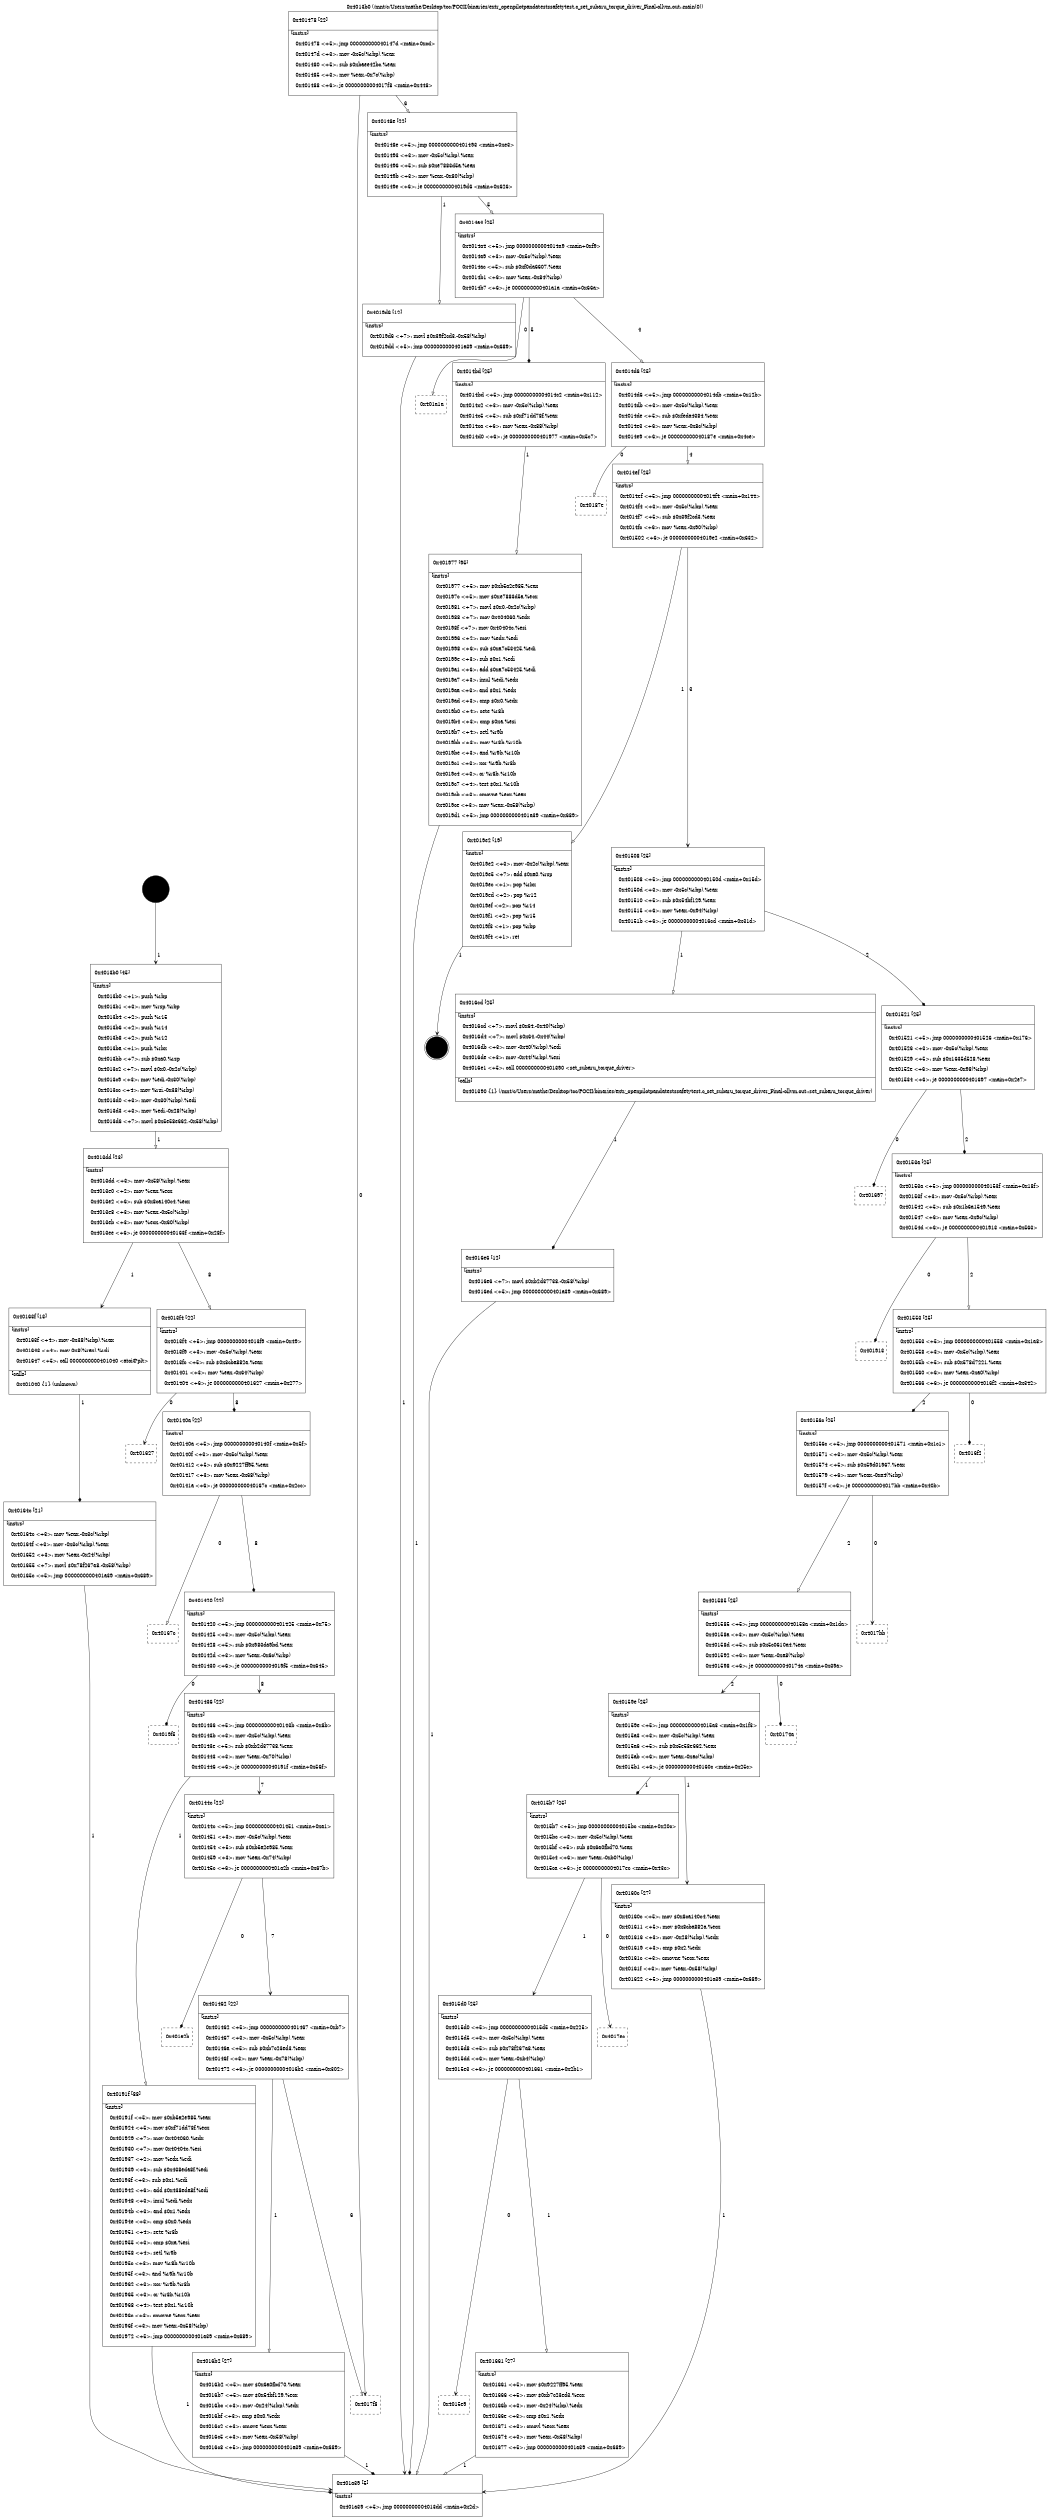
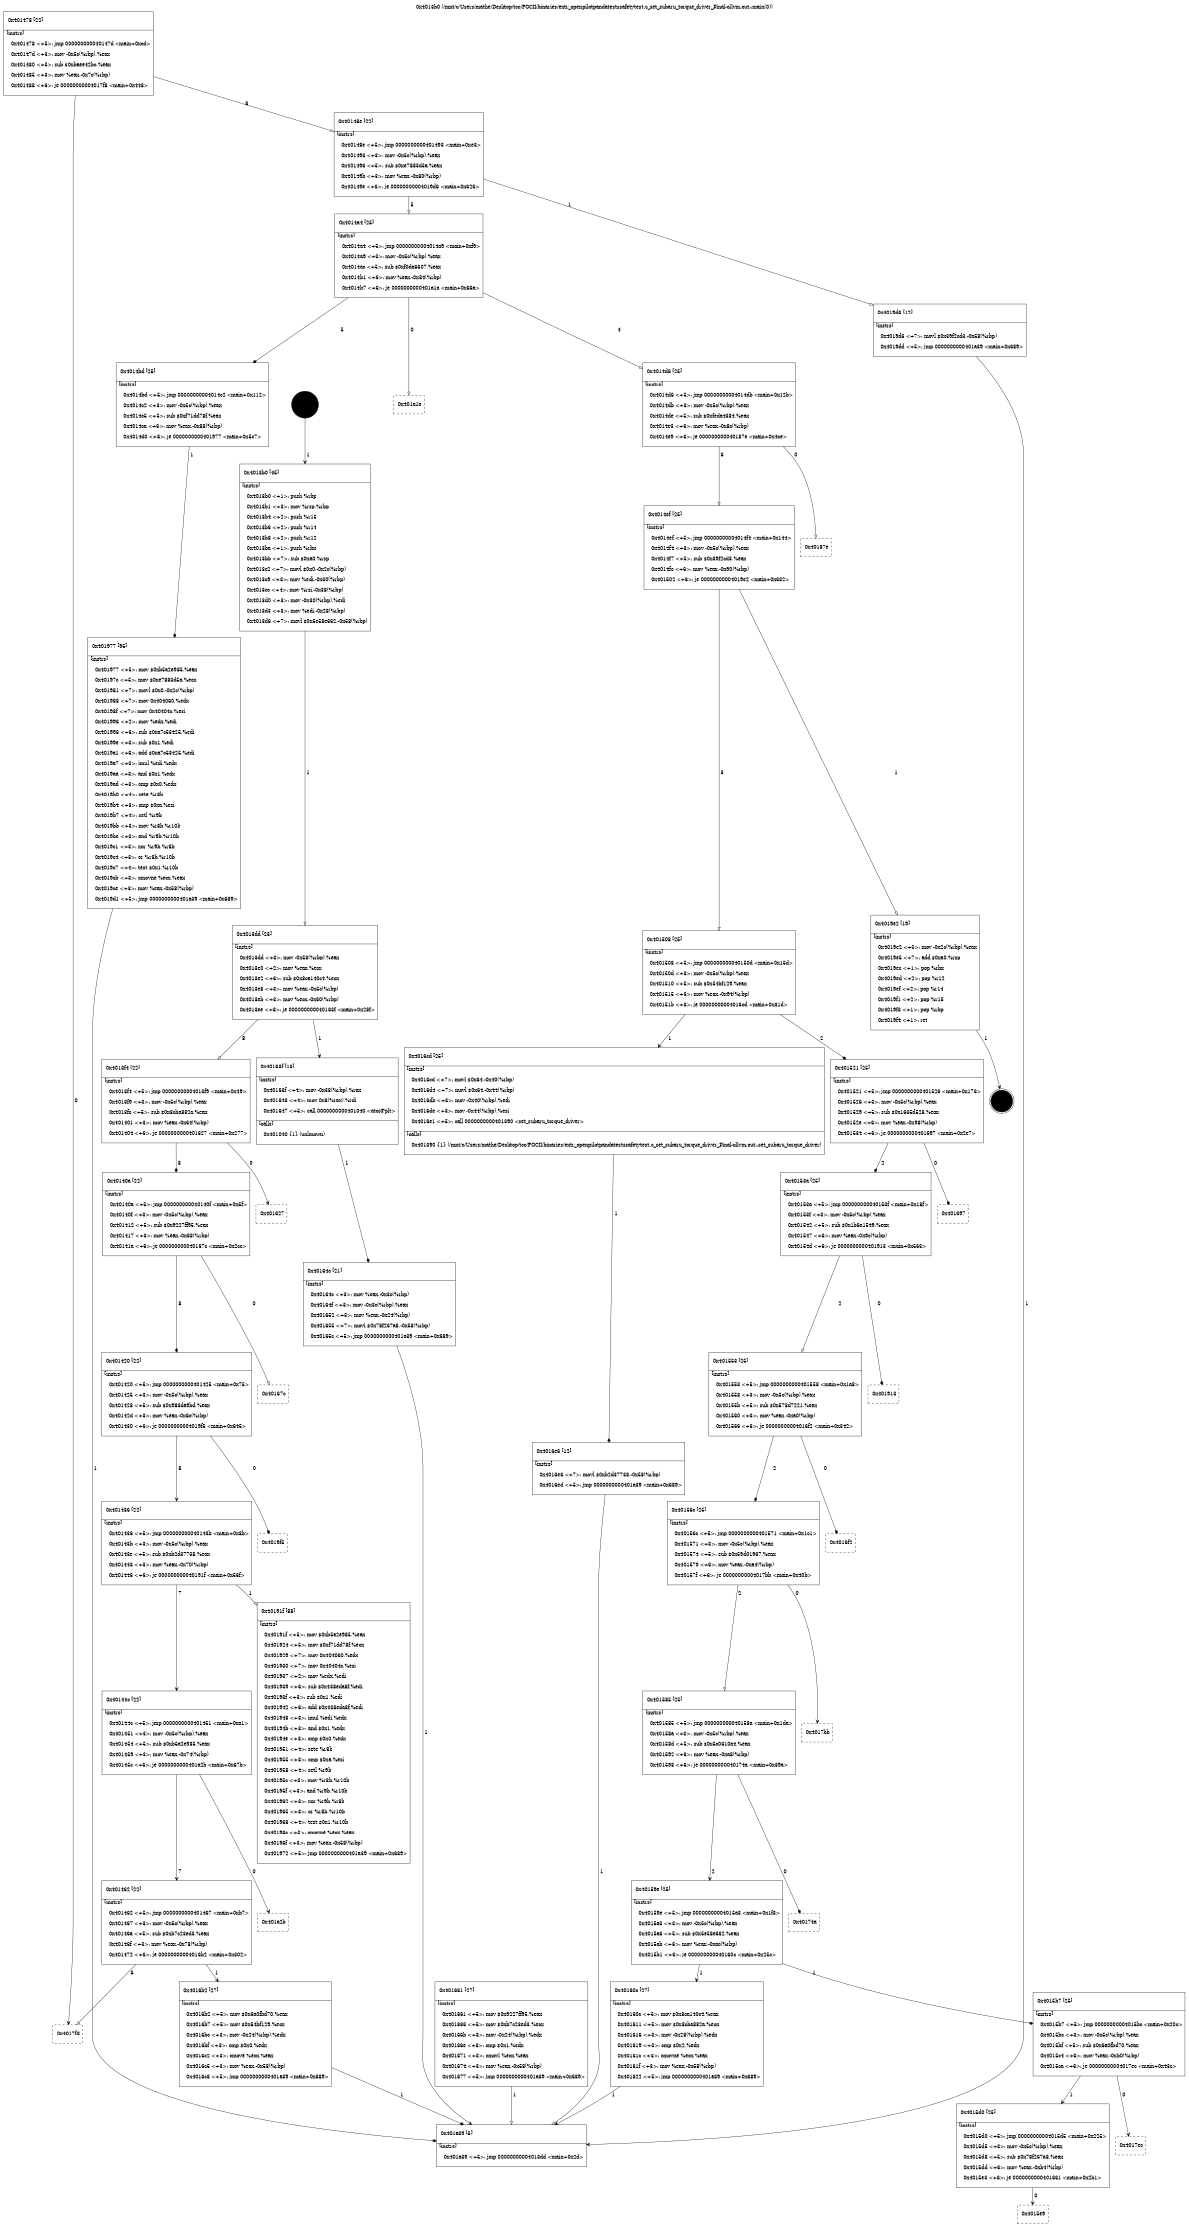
edge "0x4014d6 [25]" -> "0x4014ef [25]": label " 4" -> " 6"
edge "0x4014bd [25]" -> "0x401977 [95]": arrowhead onormal -> diamond
edge "0x4014ef [25]" -> "0x401508 [25]": arrowhead vee -> onormal
edge "0x401508 [25]" -> "0x4016cd [25]": arrowhead onormal -> vee
edge "0x40144c [22]" -> "0x401a2b": arrowhead diamond -> vee
edge "0x401462 [22]" -> "0x4016b2 [27]": arrowhead onormal -> vee
edge "0x4015d0 [25]" -> "0x401661 [27]": removed, label "1"
edge "0x40191f [88]" -> "0x401a39 [5]": removed, label "1"
